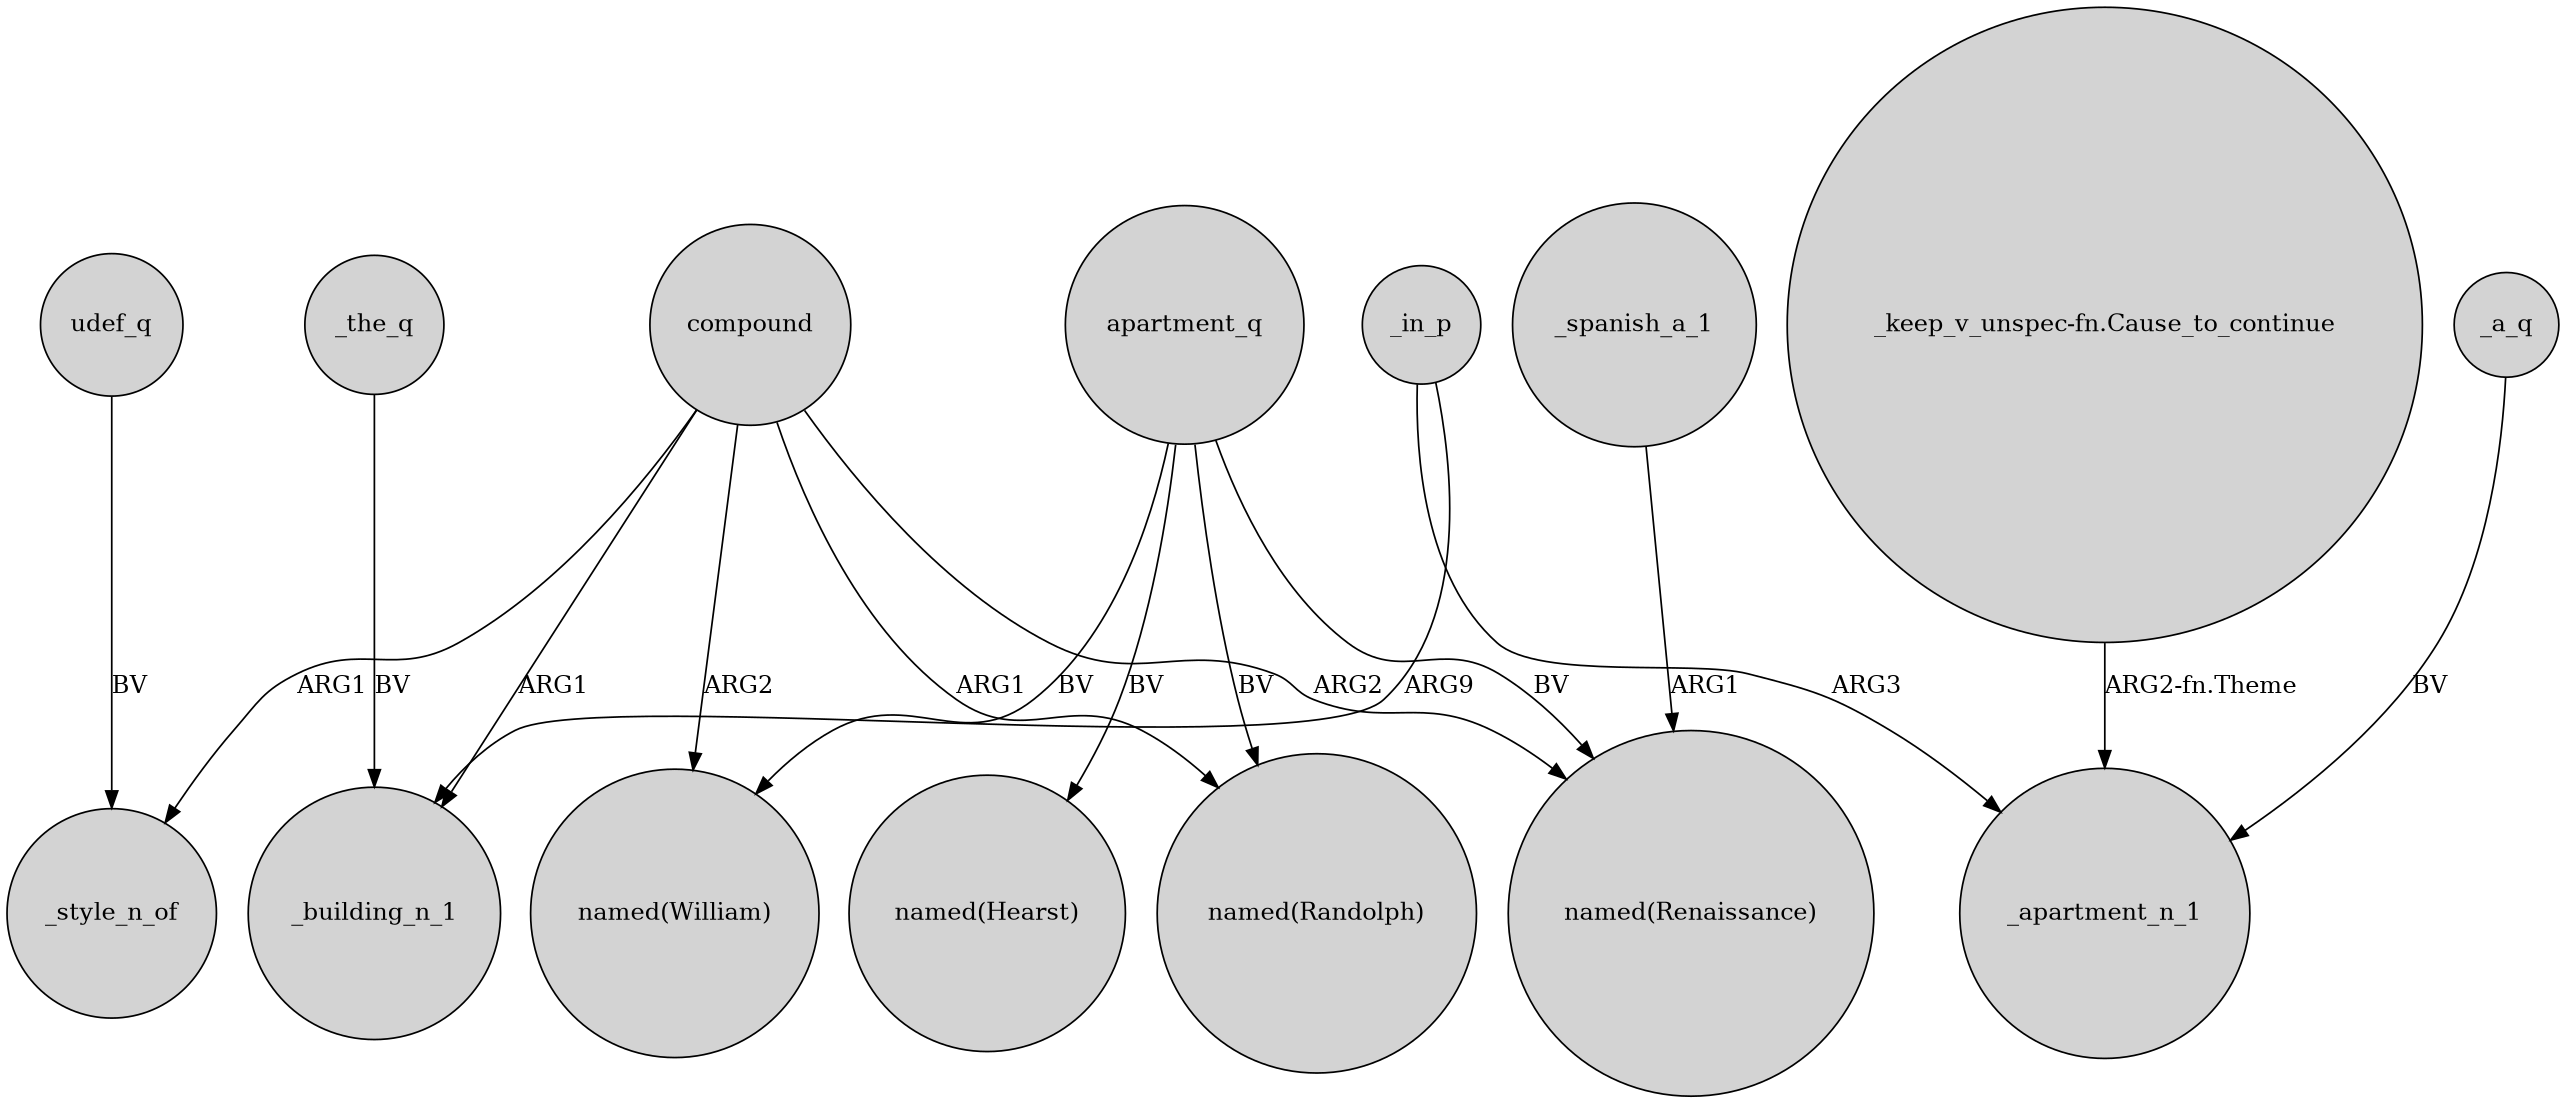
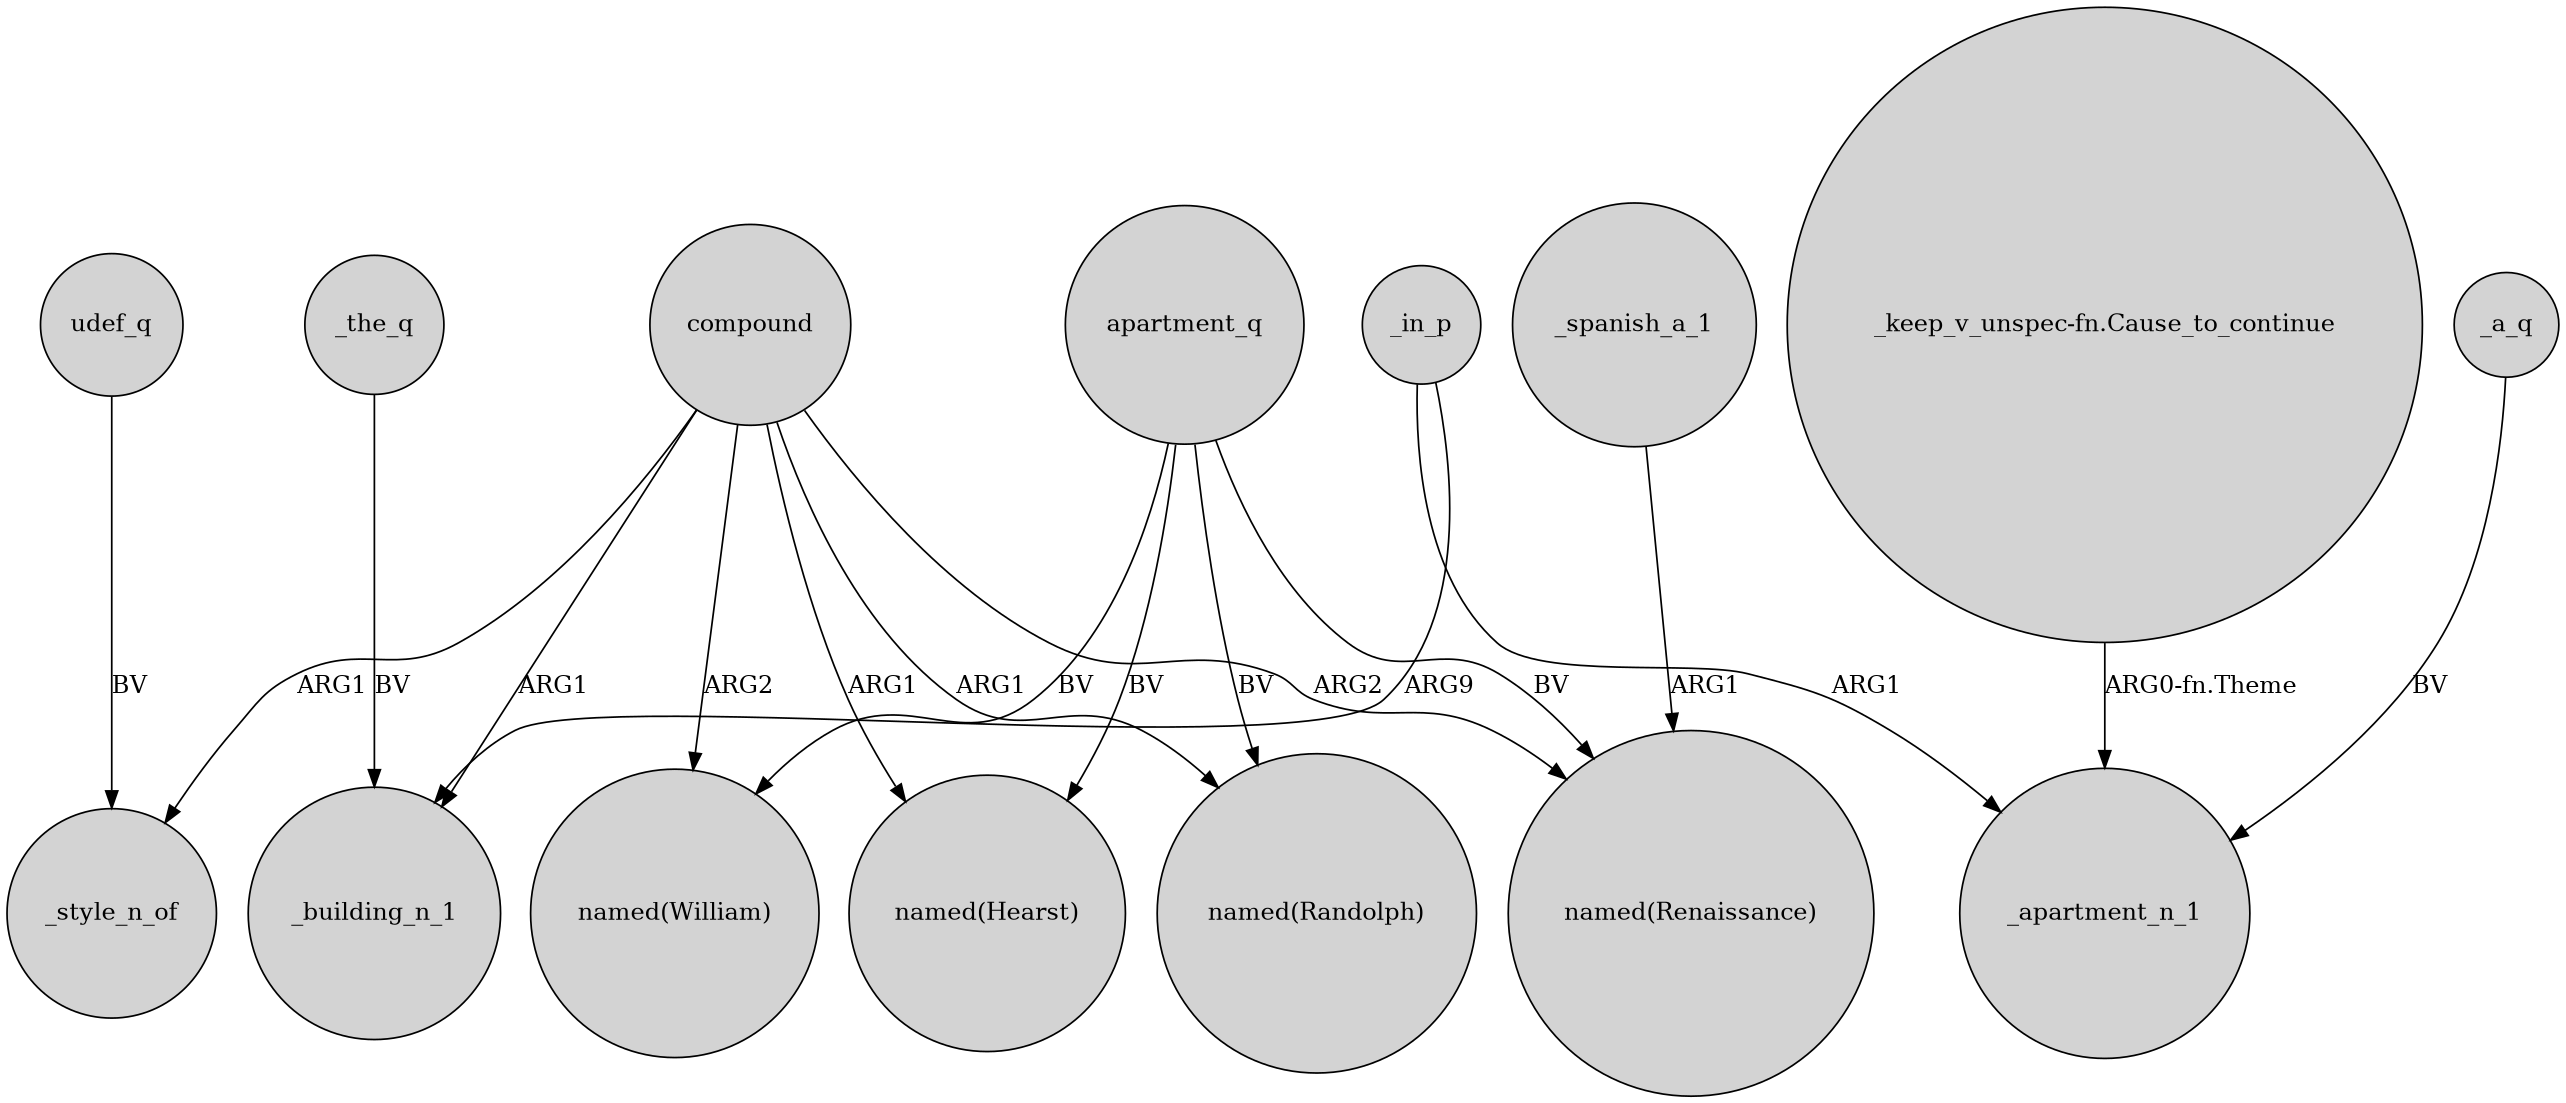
edge "compound" -> "named(Hearst)": added, label "ARG1"
edge "_in_p" -> "_apartment_n_1": label "ARG3" -> "ARG1"
edge "_keep_v_unspec-fn.Cause_to_continue" -> "_apartment_n_1": label "ARG2-fn.Theme" -> "ARG0-fn.Theme"
